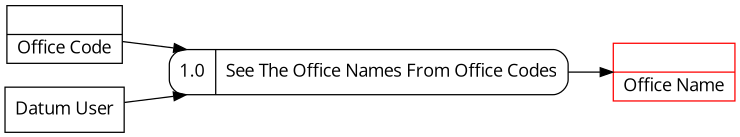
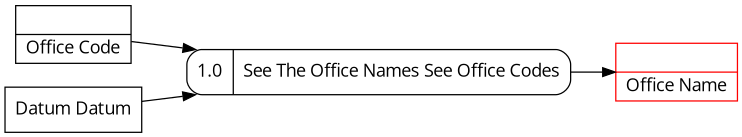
node "1.0": text "See The Office Names From Office Codes" -> "See The Office Names See Office Codes"
node "Datum User": label "Datum User" -> "Datum Datum"
